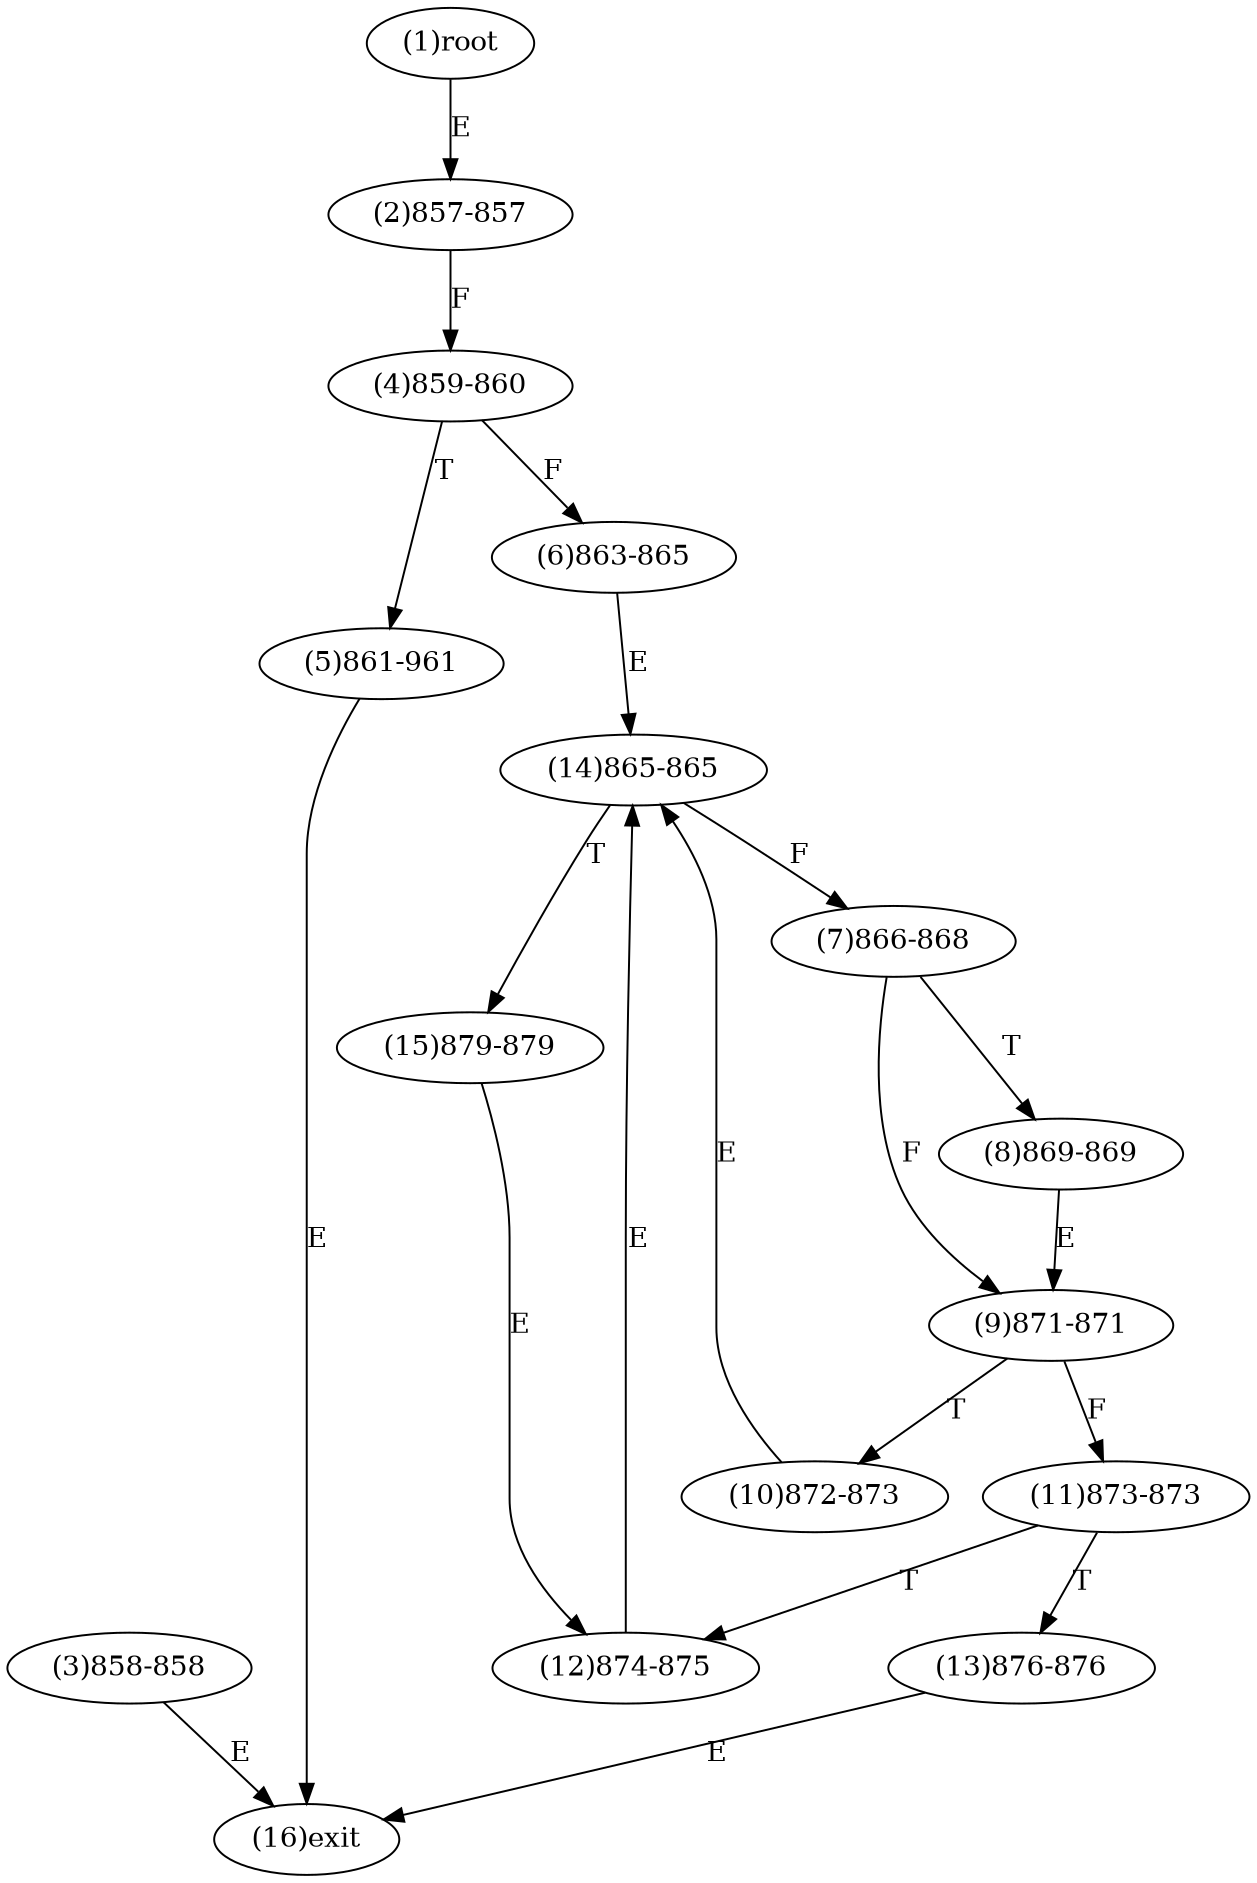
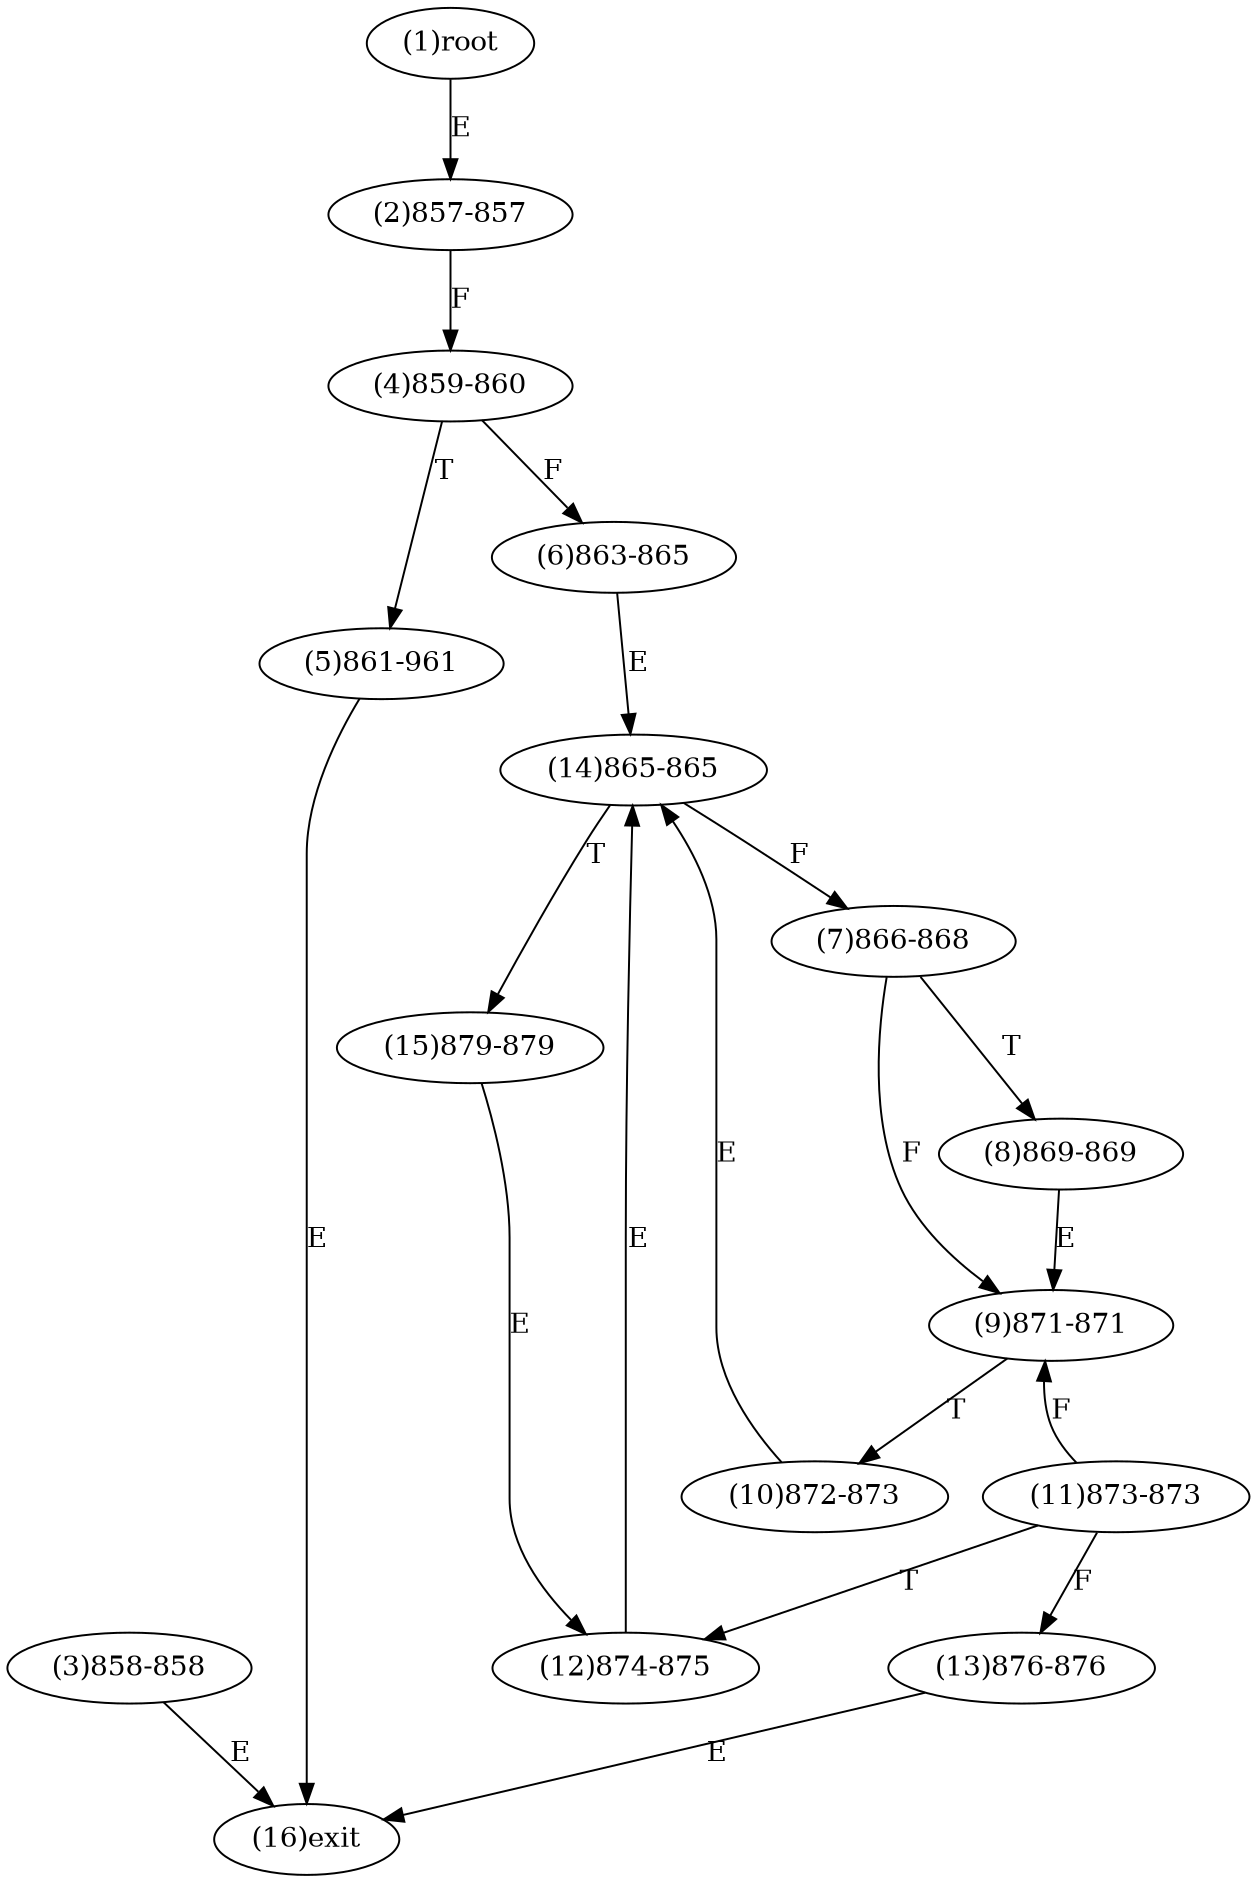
edge "(9)871-871" -> "(11)873-873": reversed
edge "(11)873-873" -> "(13)876-876": label "T" -> "F"
